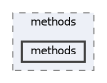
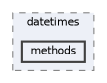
cluster "methods": label "methods" -> "datetimes"
